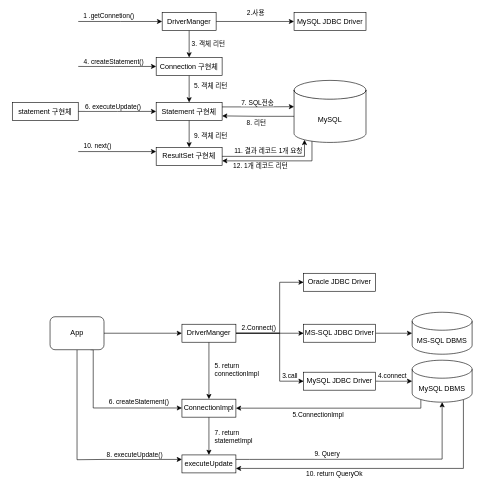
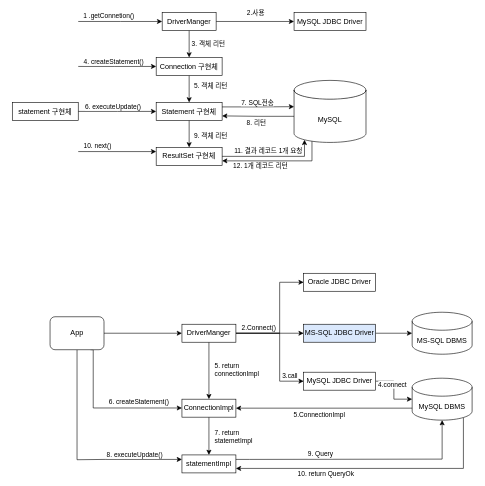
node "MS-SQL JDBC Driver": fillcolor #ffffff -> #dae8fc
node "MySQL DBMS": moved (443, 381) -> (443, 399)
node "executeUpdate": label "executeUpdate" -> "statementImpl"
